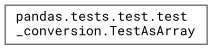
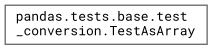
node "pandas.tests.test.test _conversion.TestAsArray": label "pandas.tests.test.test _conversion.TestAsArray" -> "pandas.tests.base.test _conversion.TestAsArray"
